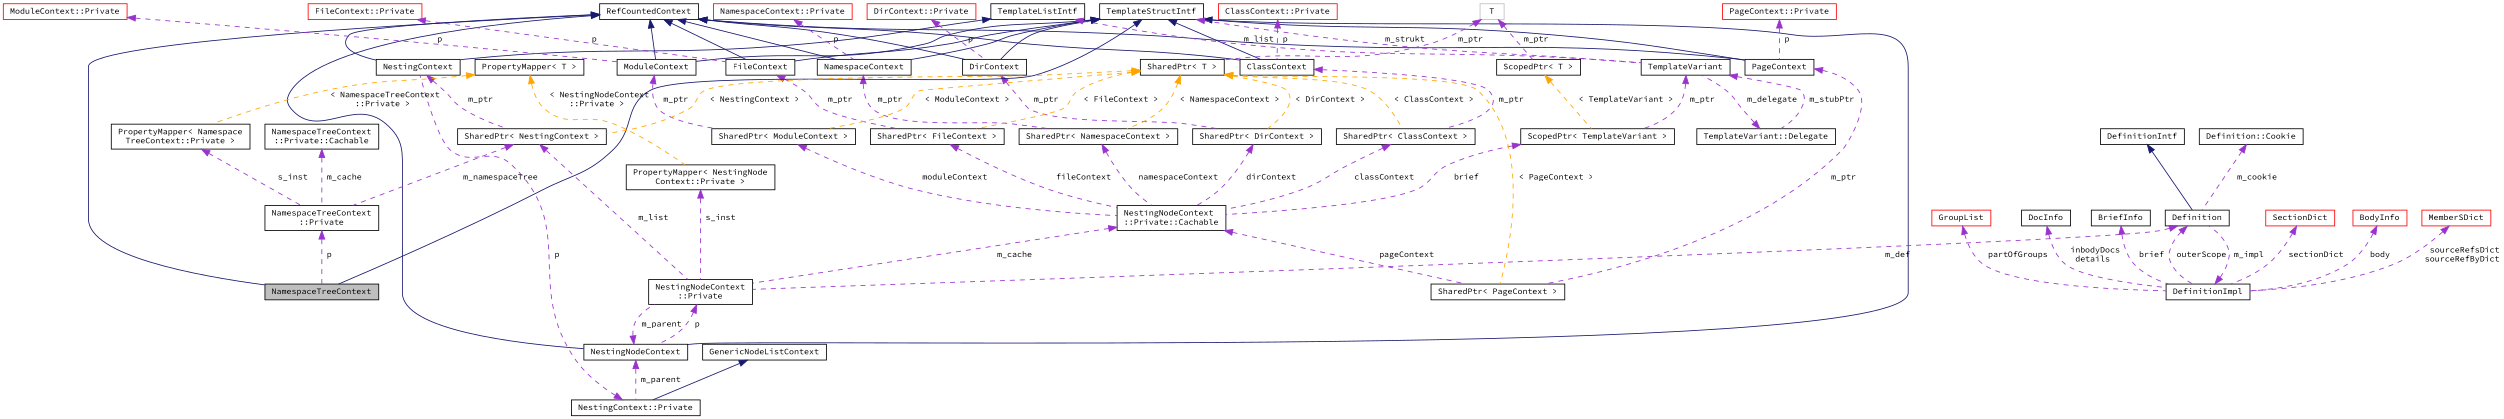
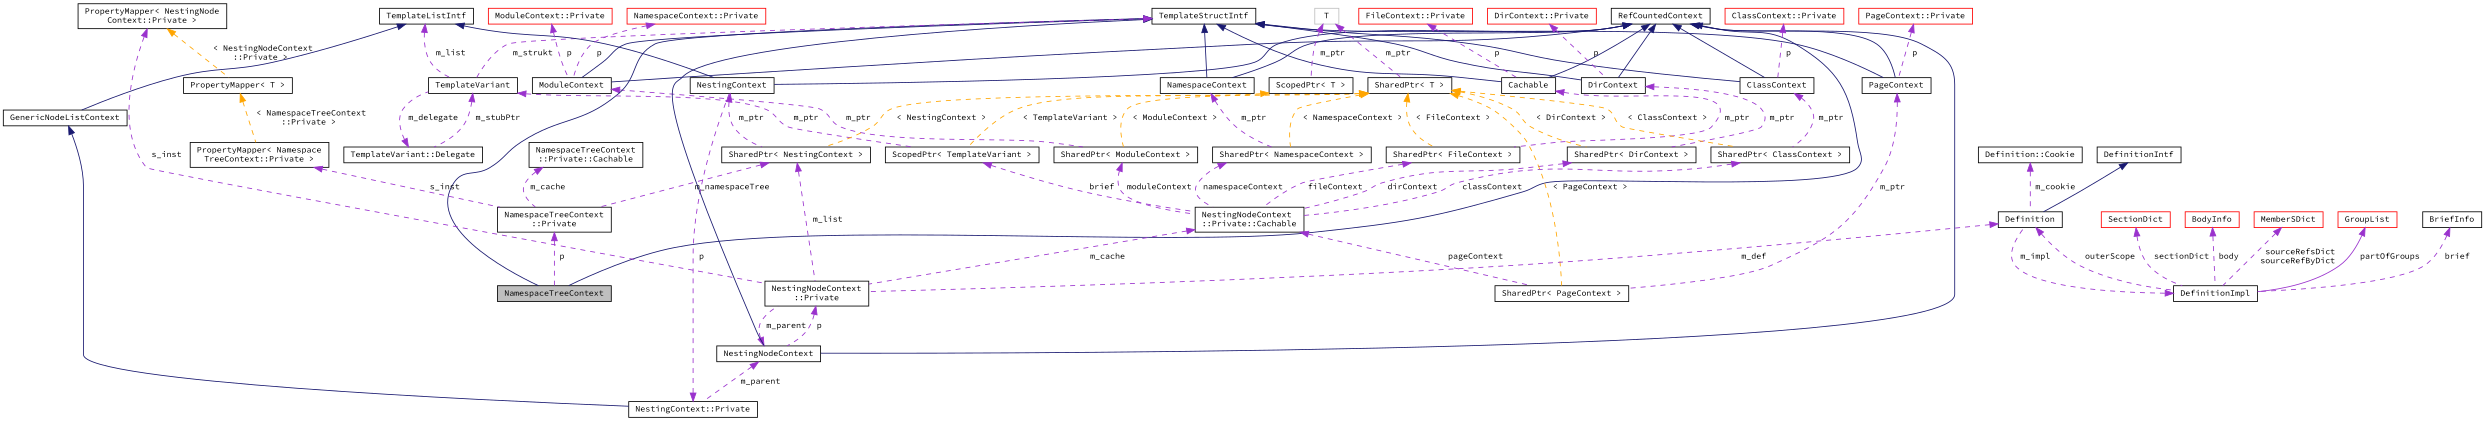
edge "NamespaceContext" -> "NamespaceContext::Private": now "ModuleContext" -> "NamespaceContext::Private"
node "FileContext": label "FileContext" -> "Cachable"
edge "GenericNodeListContext" -> "TemplateListIntf": added
edge "PropertyMapper< NestingNode Context::Private >" -> "PropertyMapper< T >": reversed
node "DocInfo": removed
edge "DefinitionImpl" -> "GroupList": style dashed -> solid
